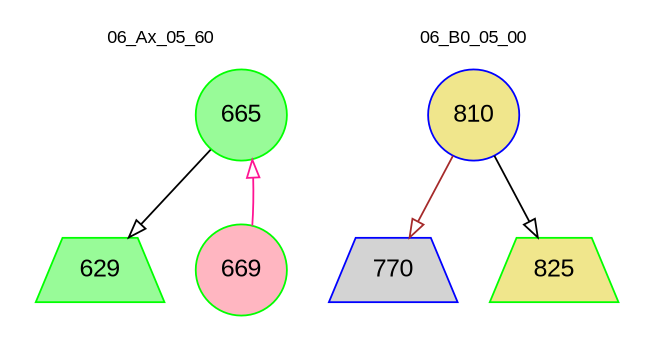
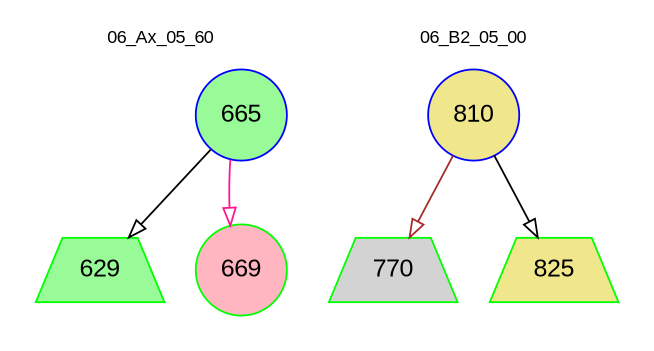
cluster "06_B0_05_00": label "06_B0_05_00" -> "06_B2_05_00"
node "665": color green -> blue
edge "669" -> "665": reversed
node "770": color blue -> green
